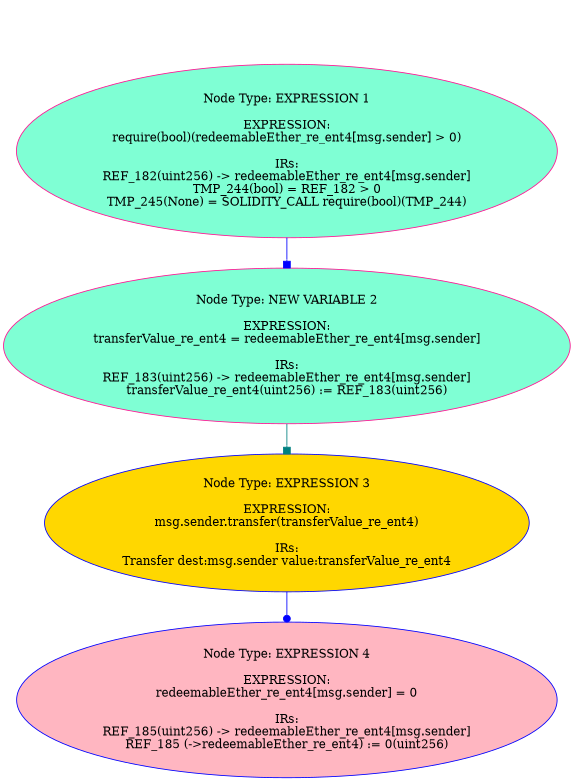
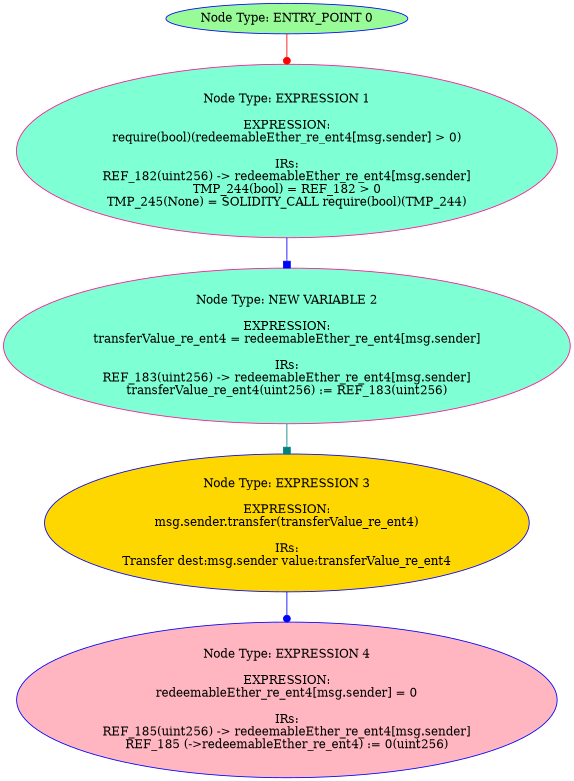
node "Node Type: ENTRY_POINT 0": added
